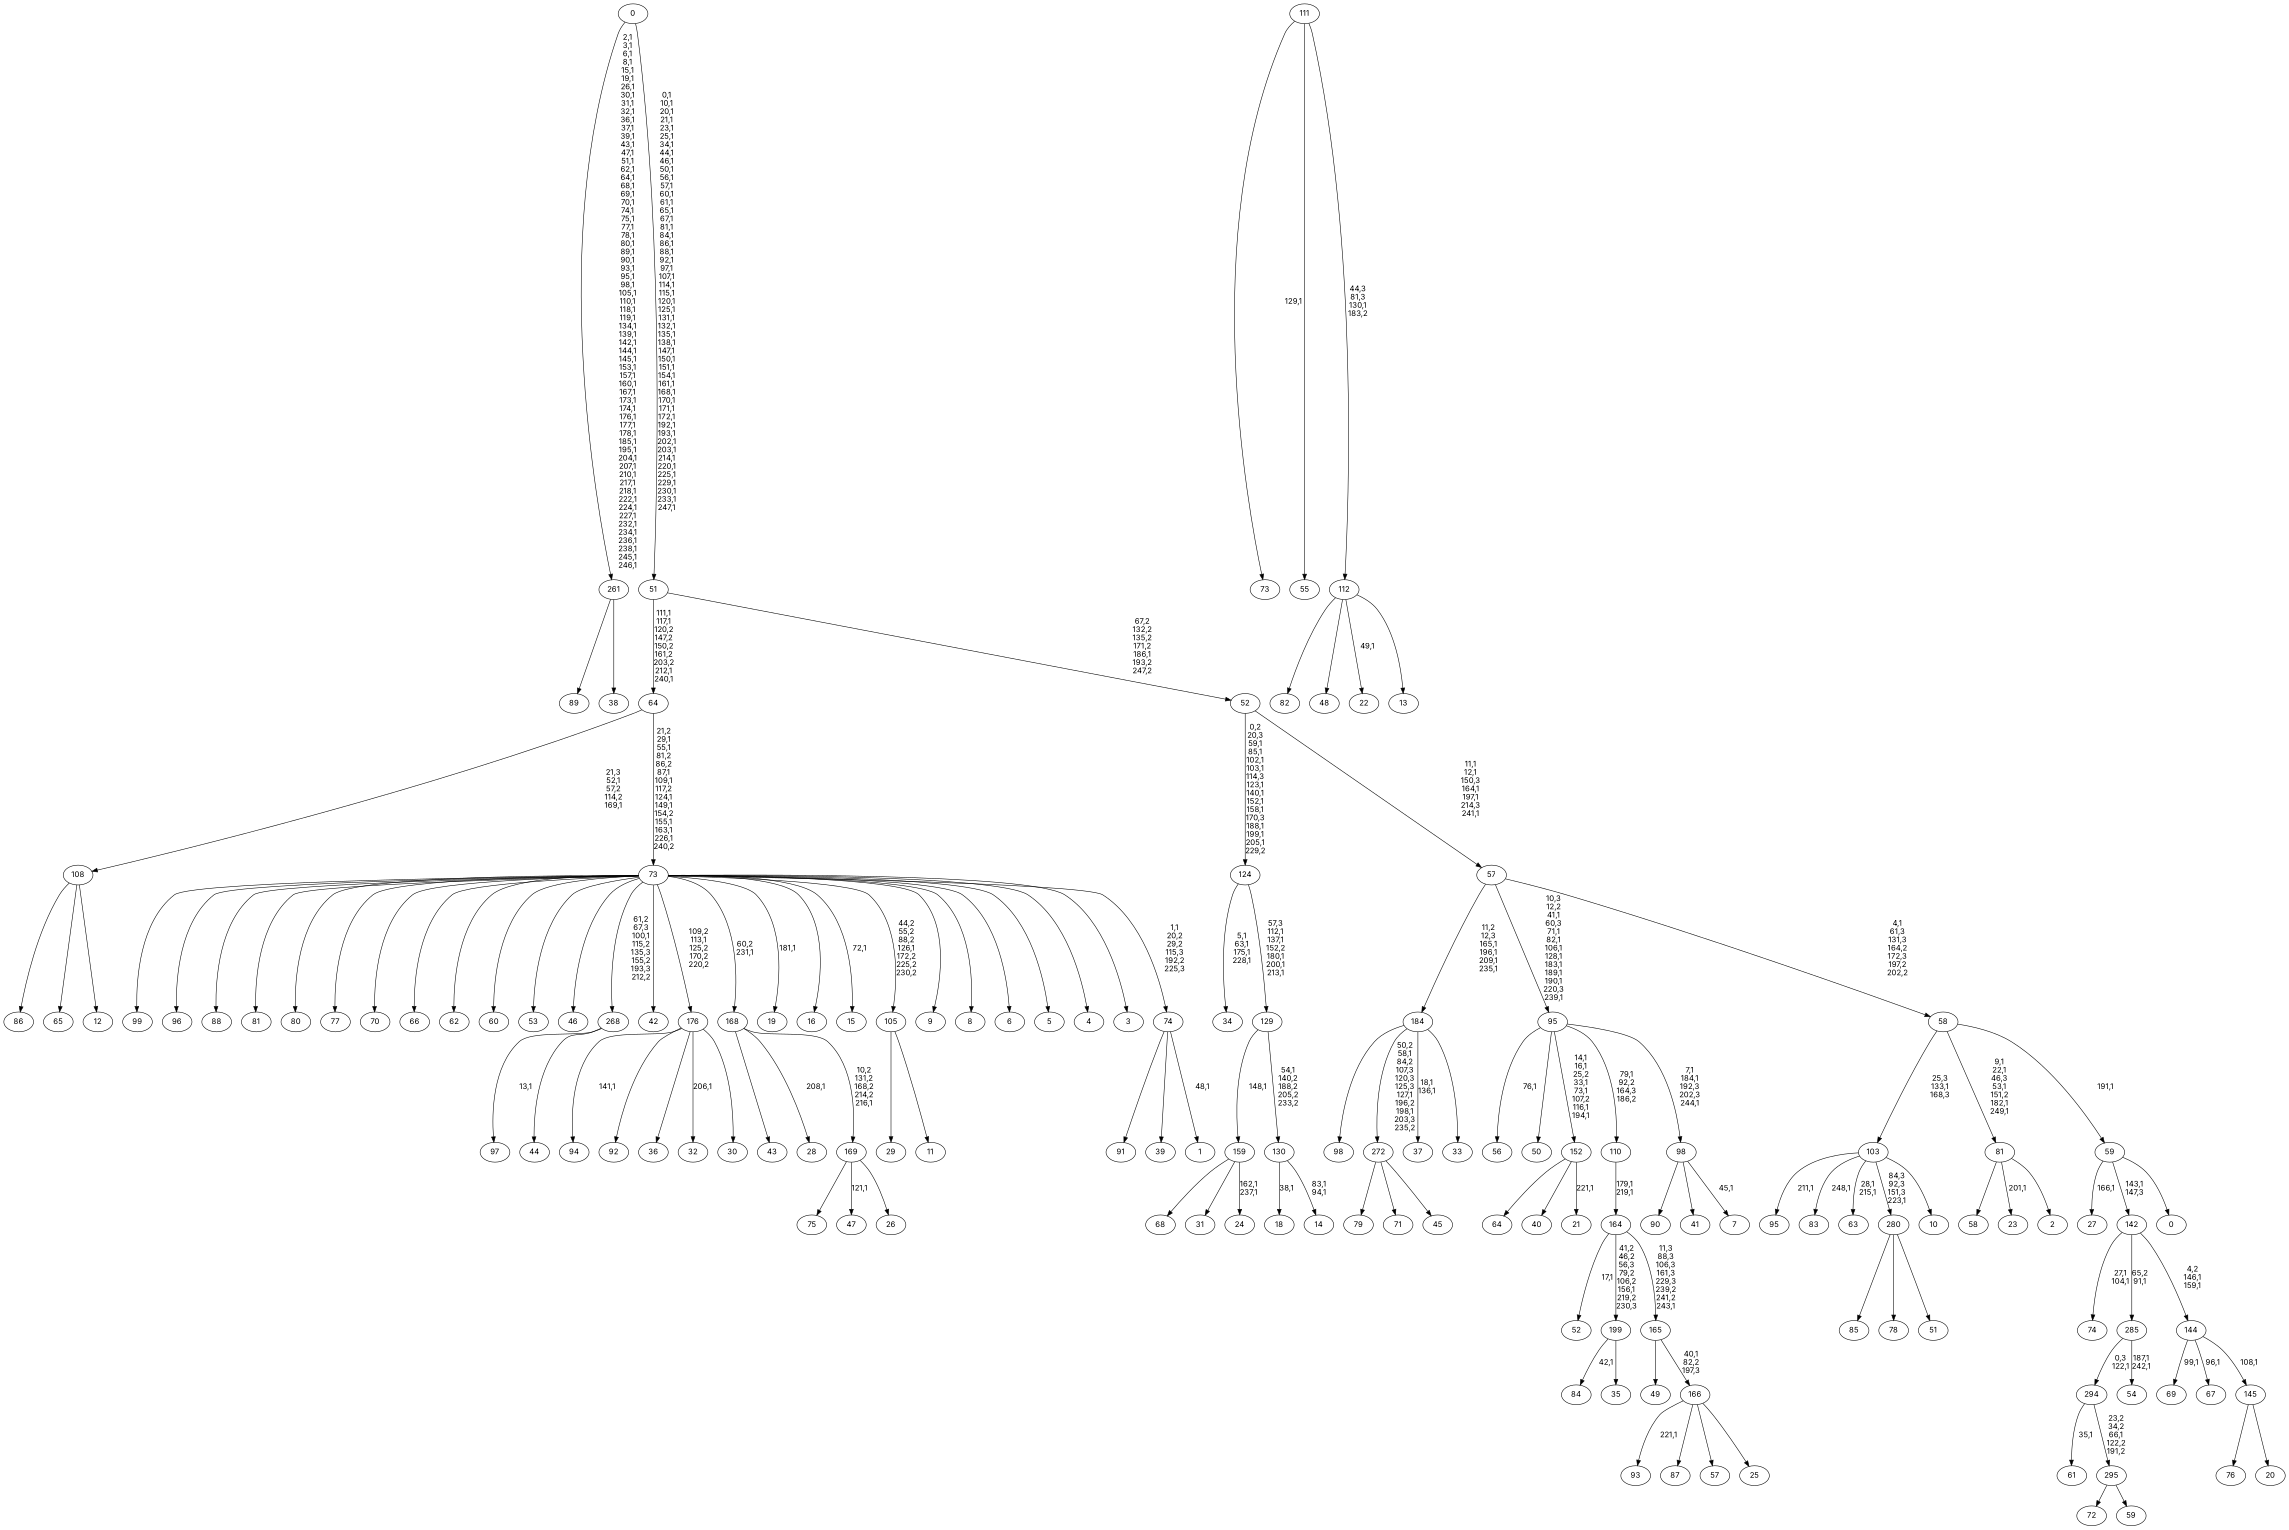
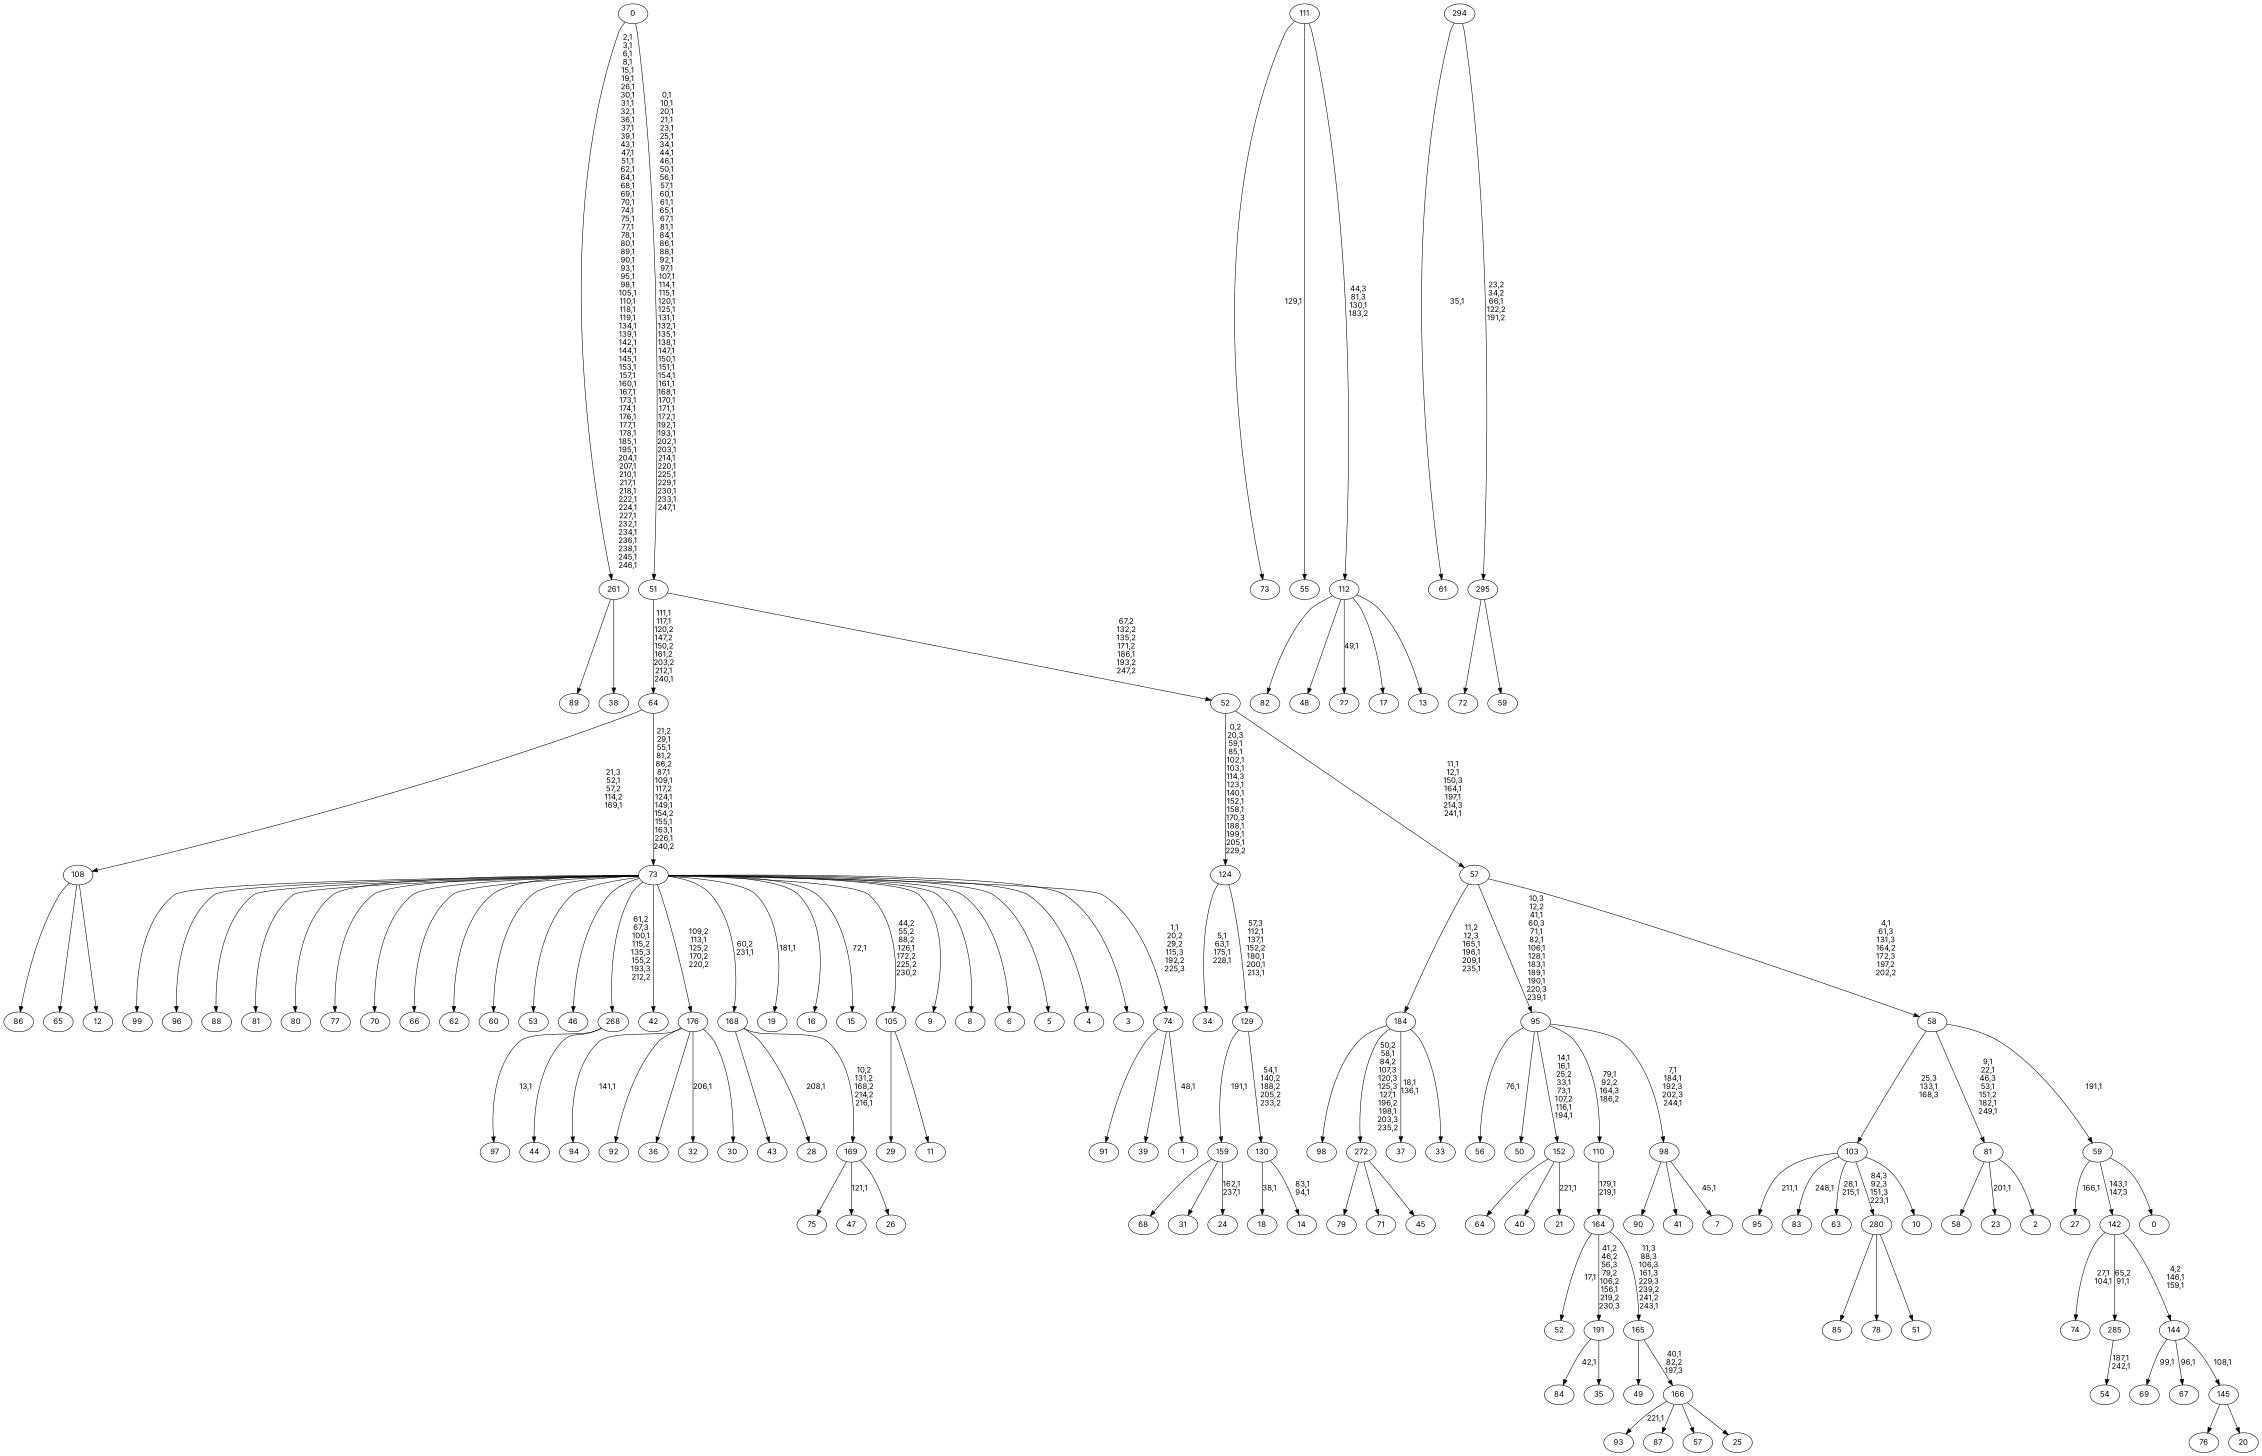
node "17": added
edge "129" -> "159": label "148,1" -> "191,1"
node "199": label "199" -> "191"
edge "285" -> "294": removed, label "0,3 122,1"
